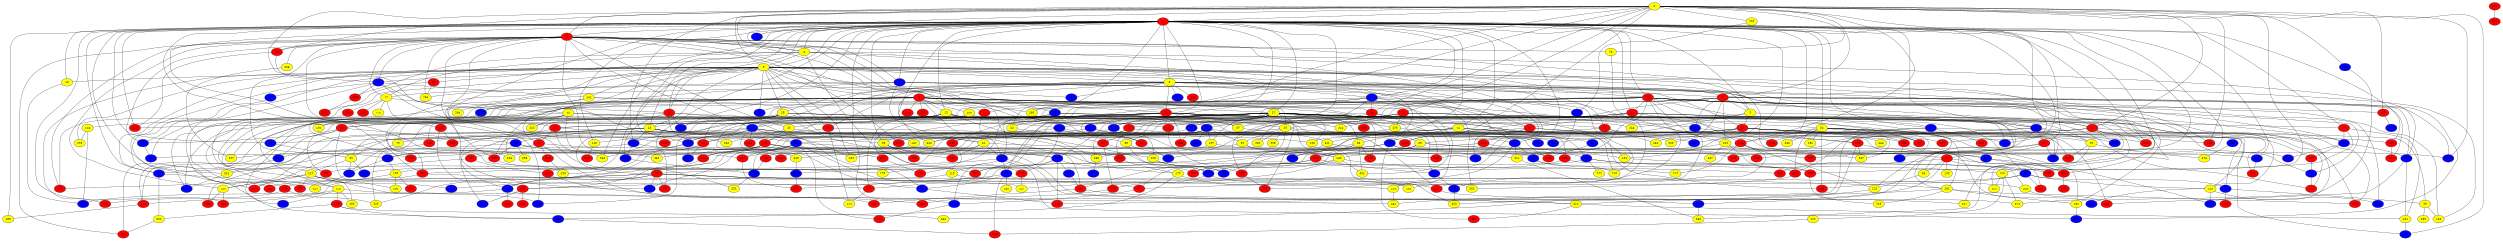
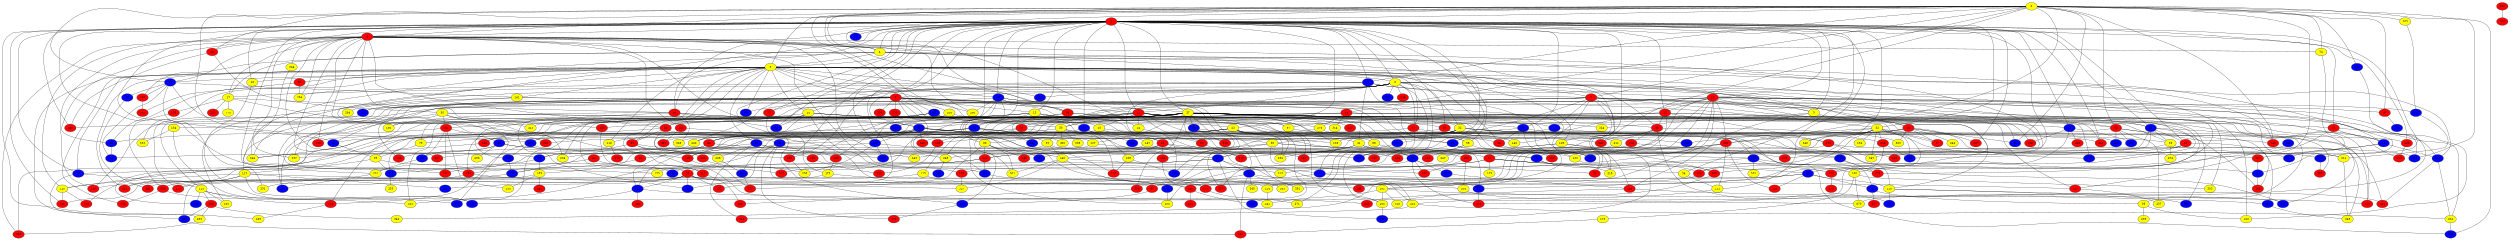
edge "5" -- "23": now "5" -- "344"
